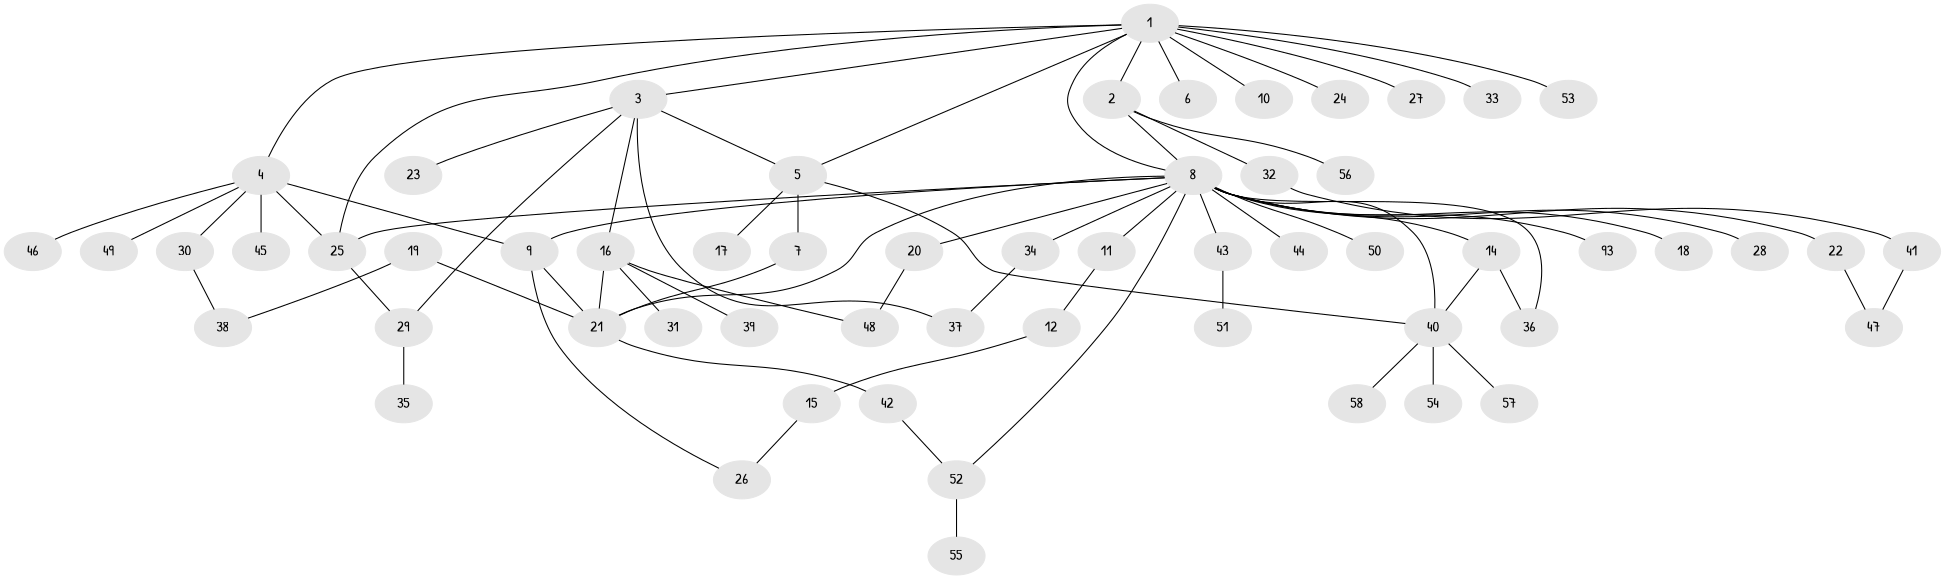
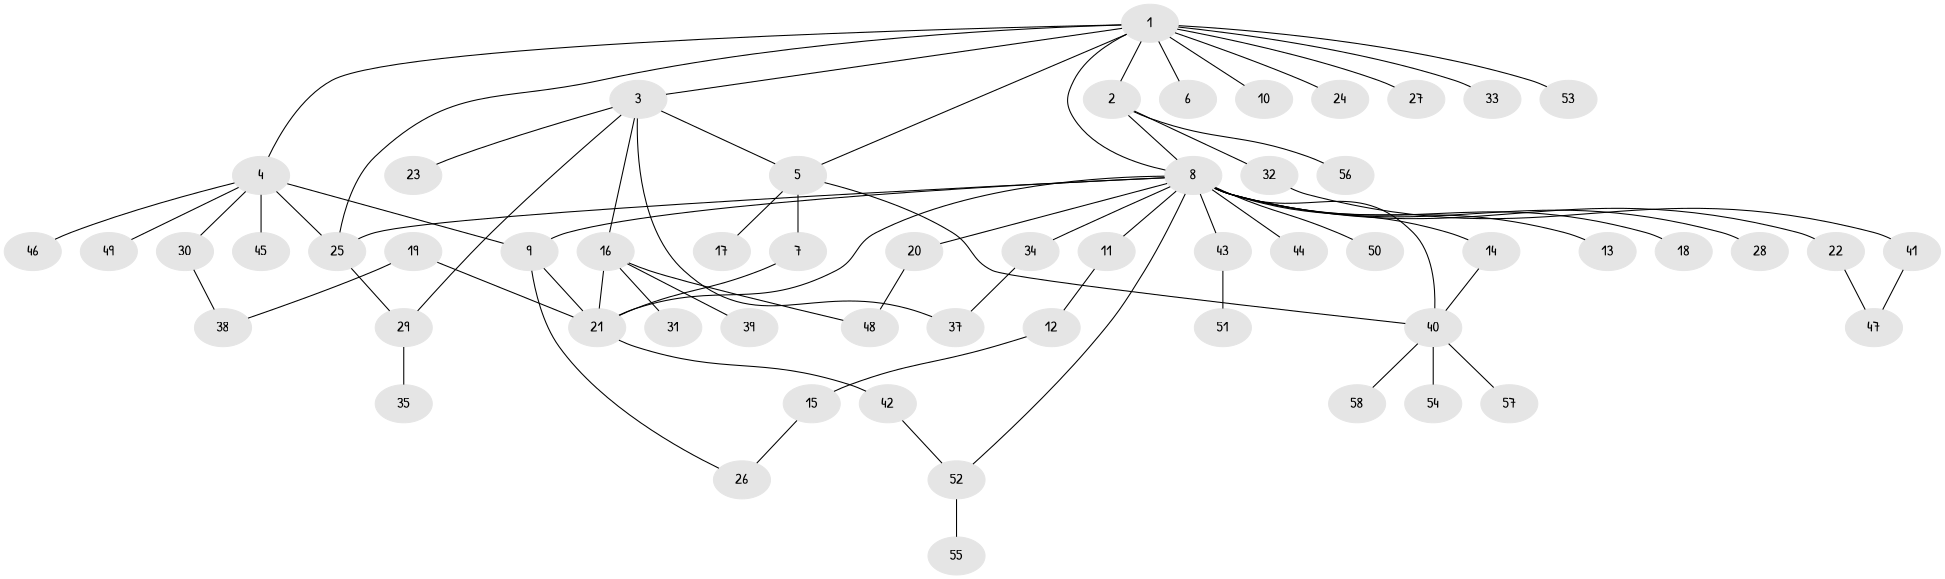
node "93": label "93" -> "13"
node "36": removed
